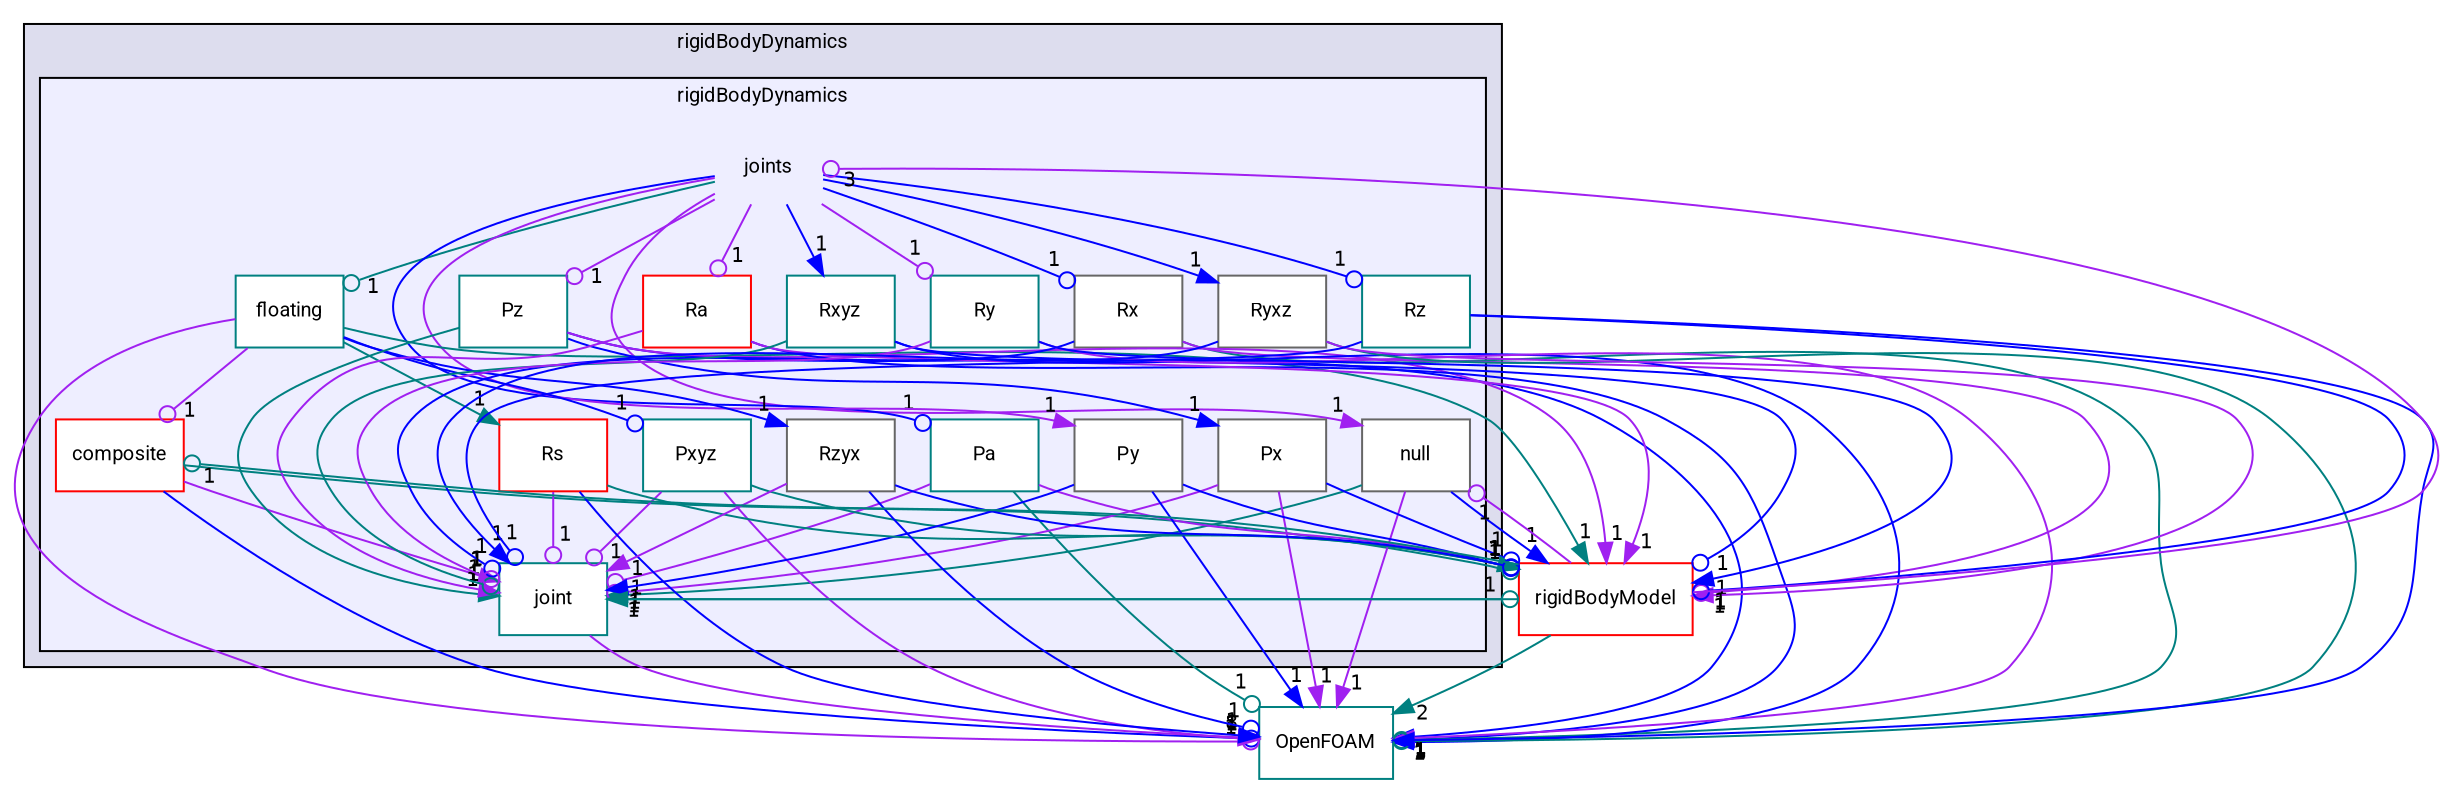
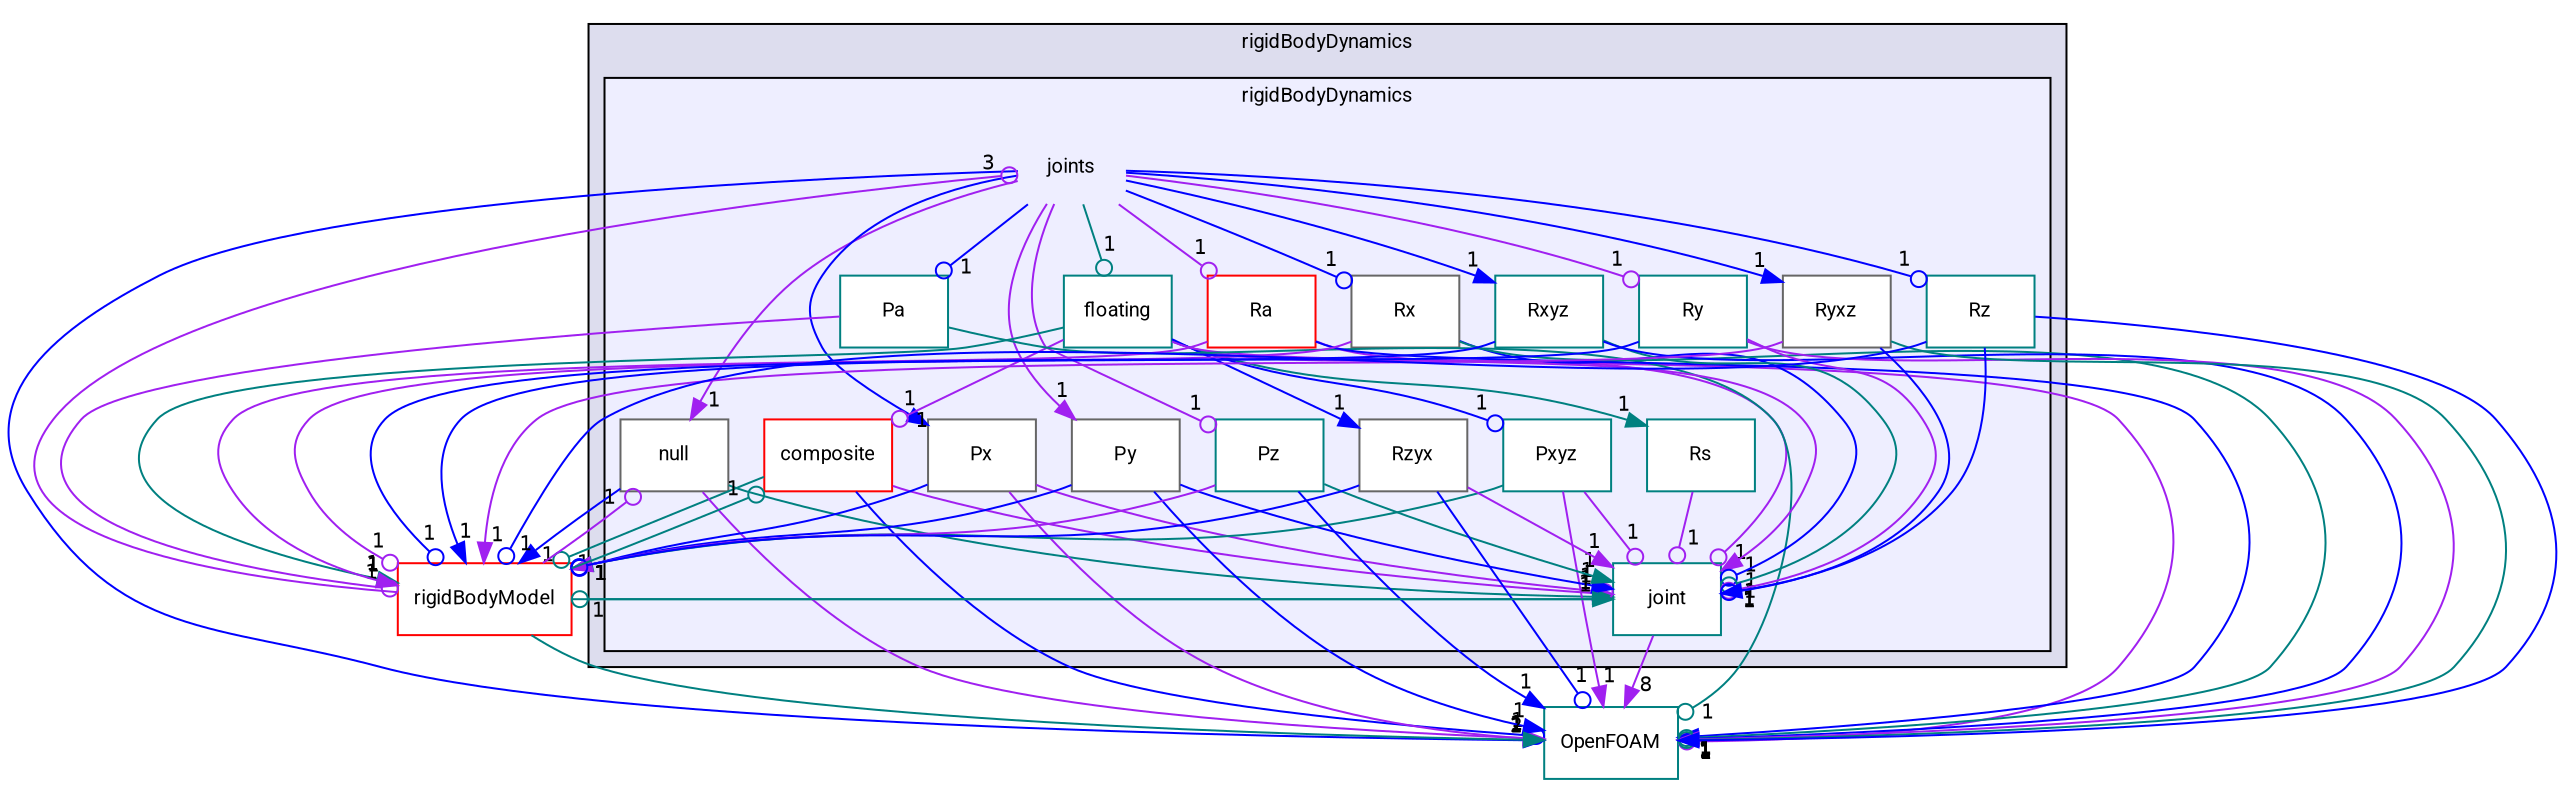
edge "Pz" -> "Px": now "joints" -> "Px"
node "Rs": color red -> teal
edge "Rs" -> "rigidBodyModel": removed
edge "Pa" -> "joint": now "floating" -> "joint"
edge "Rs" -> "OpenFOAM": now "joints" -> "OpenFOAM"
